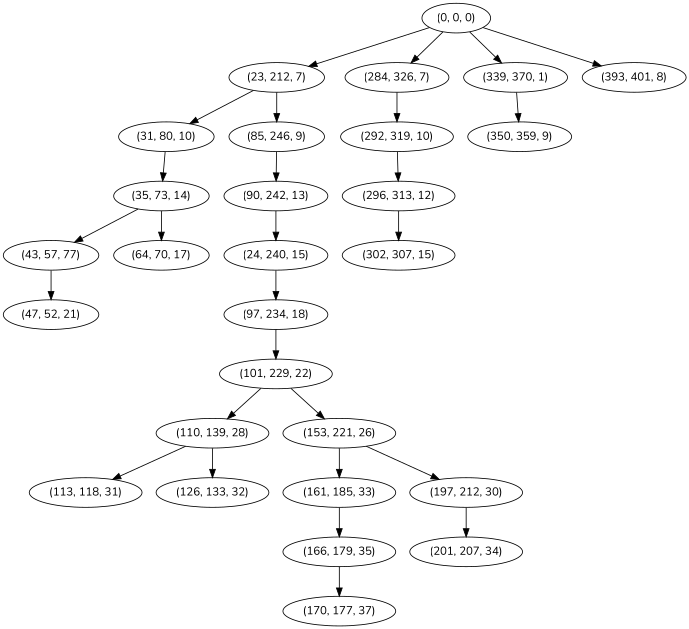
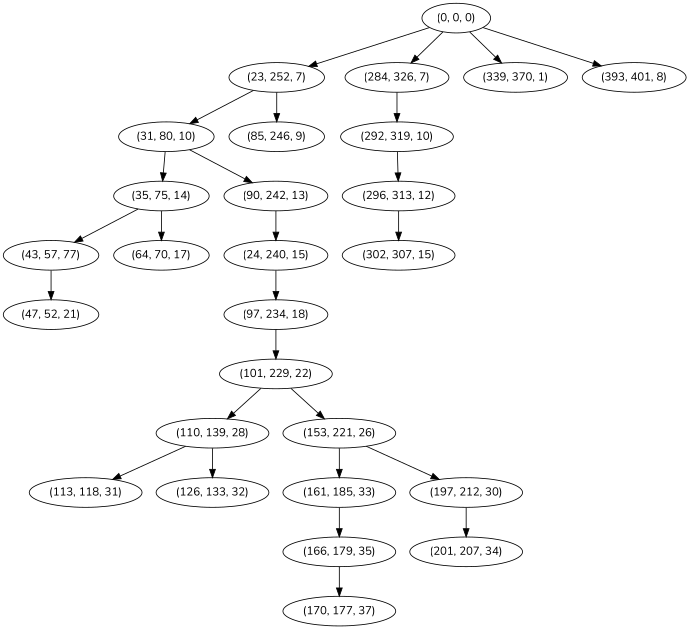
node "(23, 212, 7)": label "(23, 212, 7)" -> "(23, 252, 7)"
node "(350, 359, 9)": removed
edge "(85, 246, 9)" -> "(90, 242, 13)": now "(31, 80, 10)" -> "(90, 242, 13)"
node "(35, 73, 14)": label "(35, 73, 14)" -> "(35, 75, 14)"
